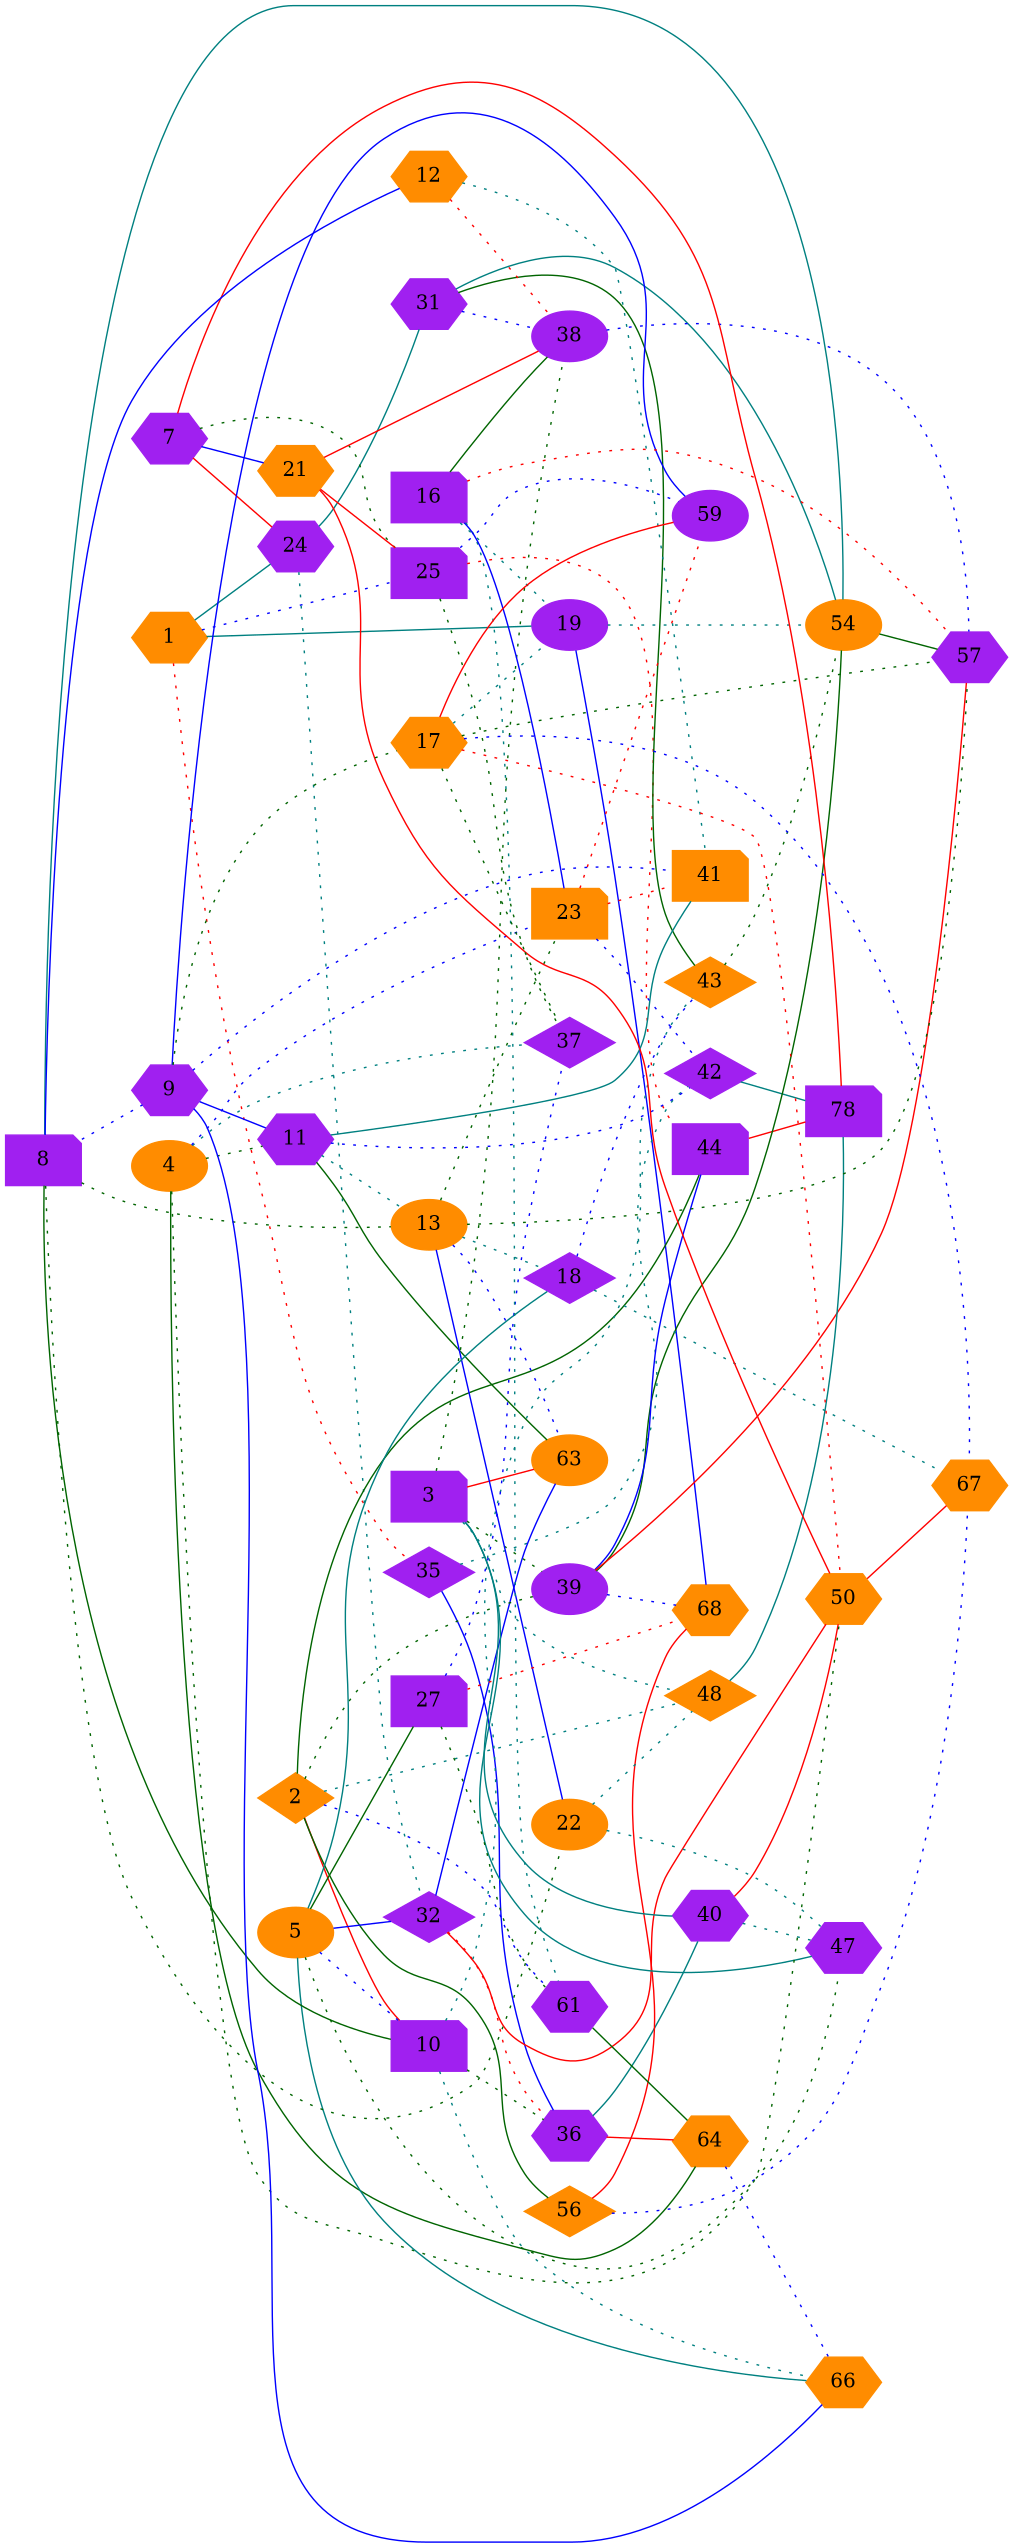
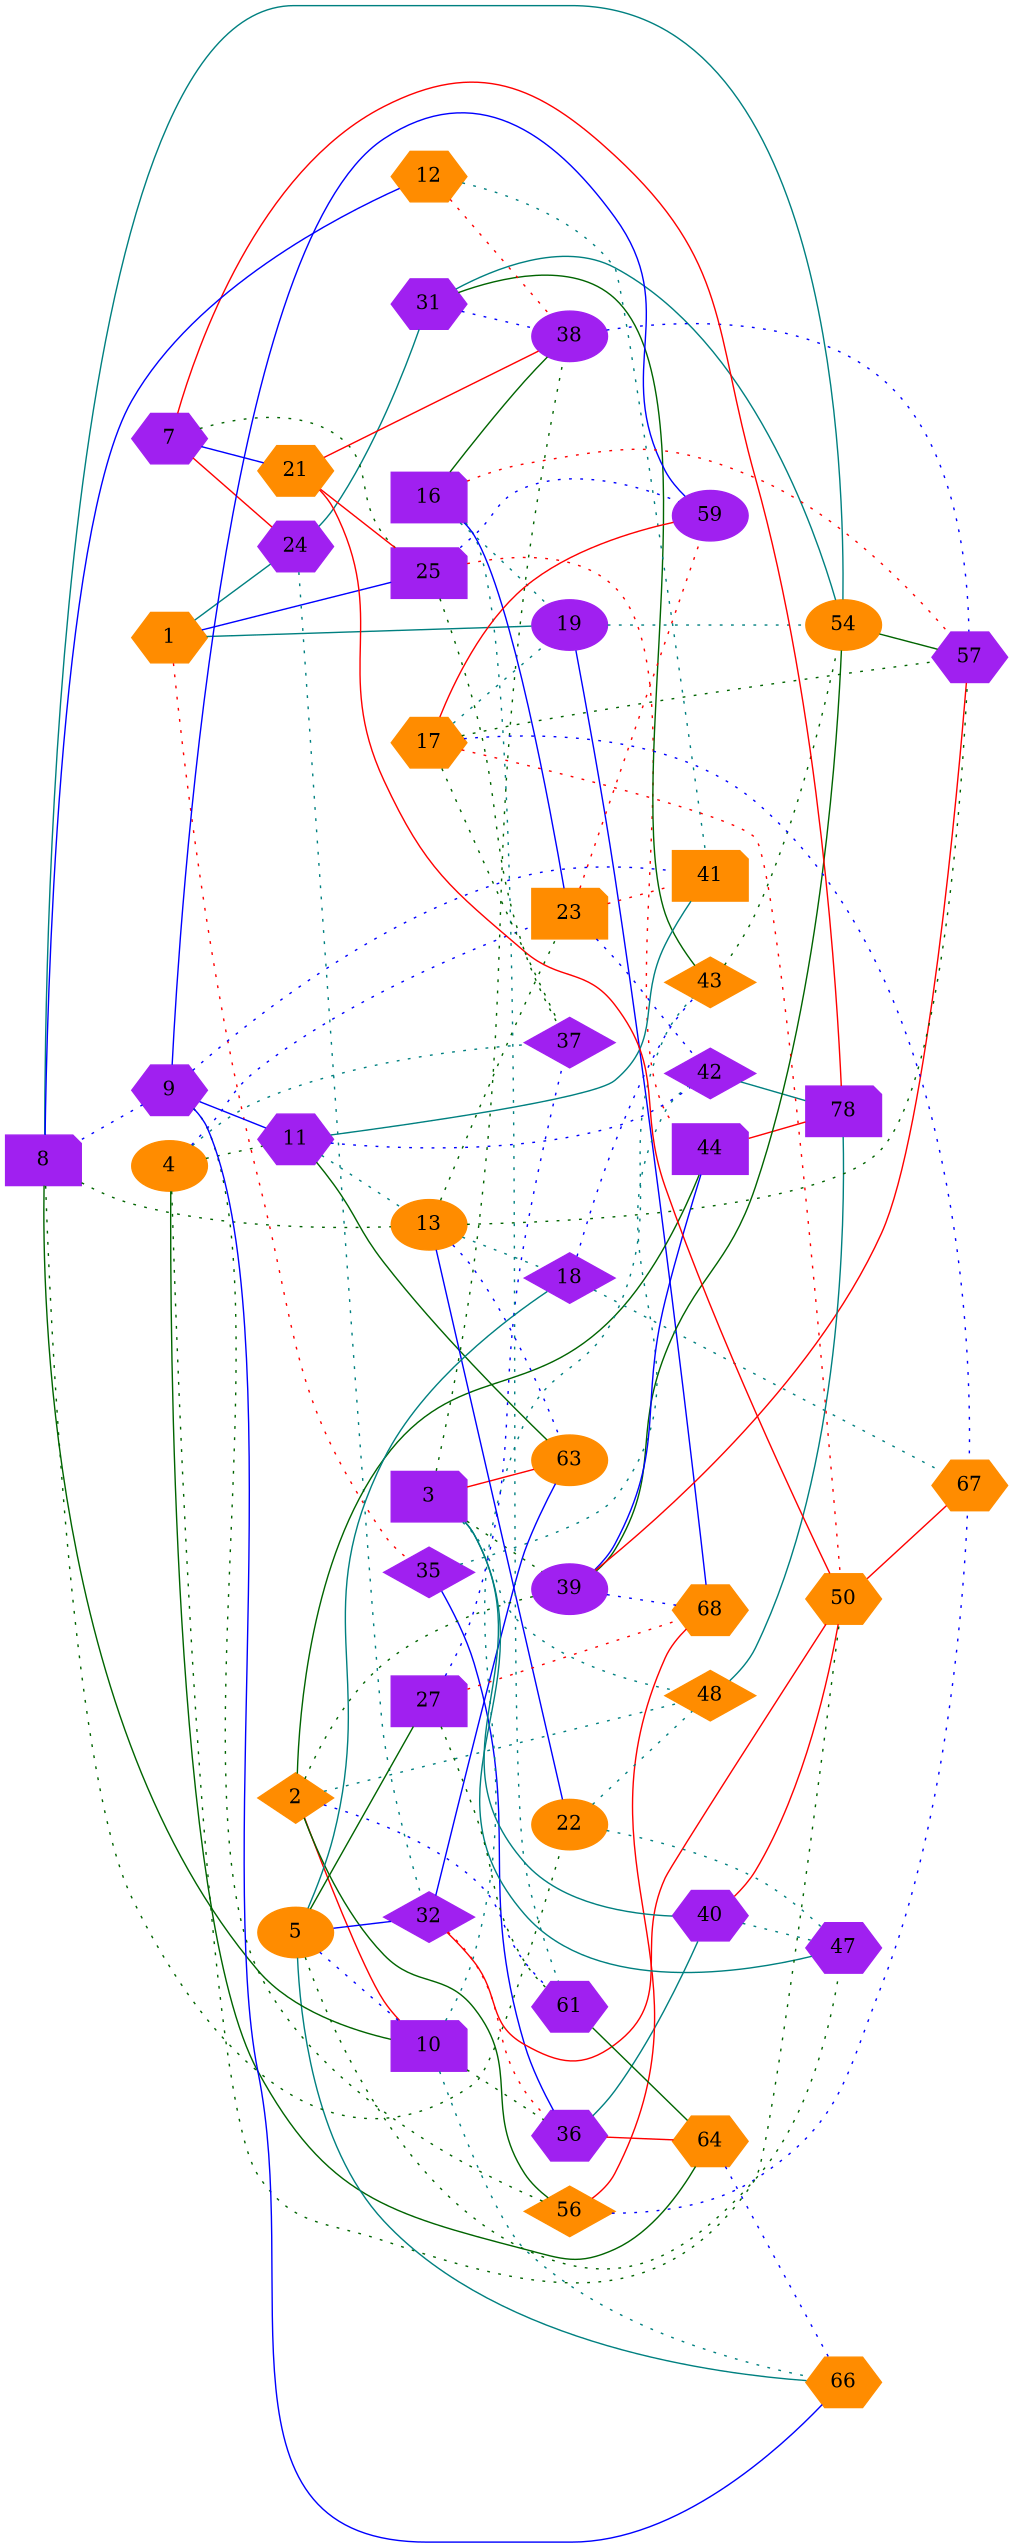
edge "25" -- "1": style dotted -> solid
edge "17" -- "9": now "56" -- "9"
